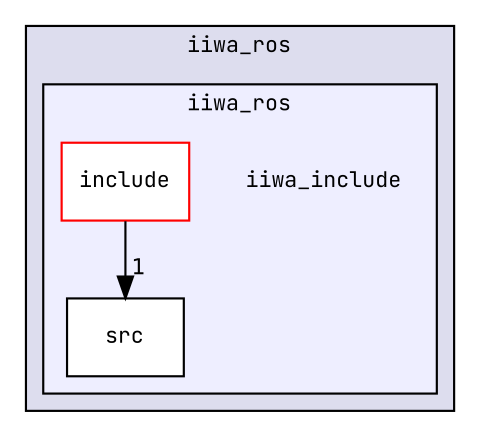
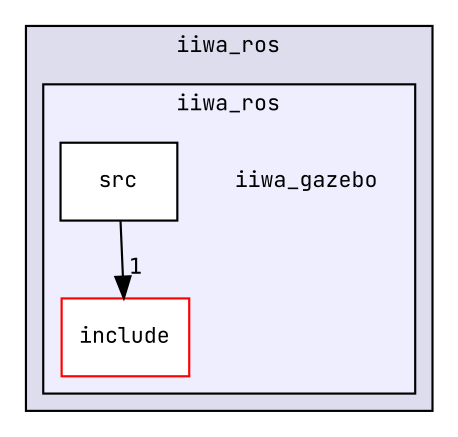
node "iiwa_include": label "iiwa_include" -> "iiwa_gazebo"
edge "include" -> "src": reversed
